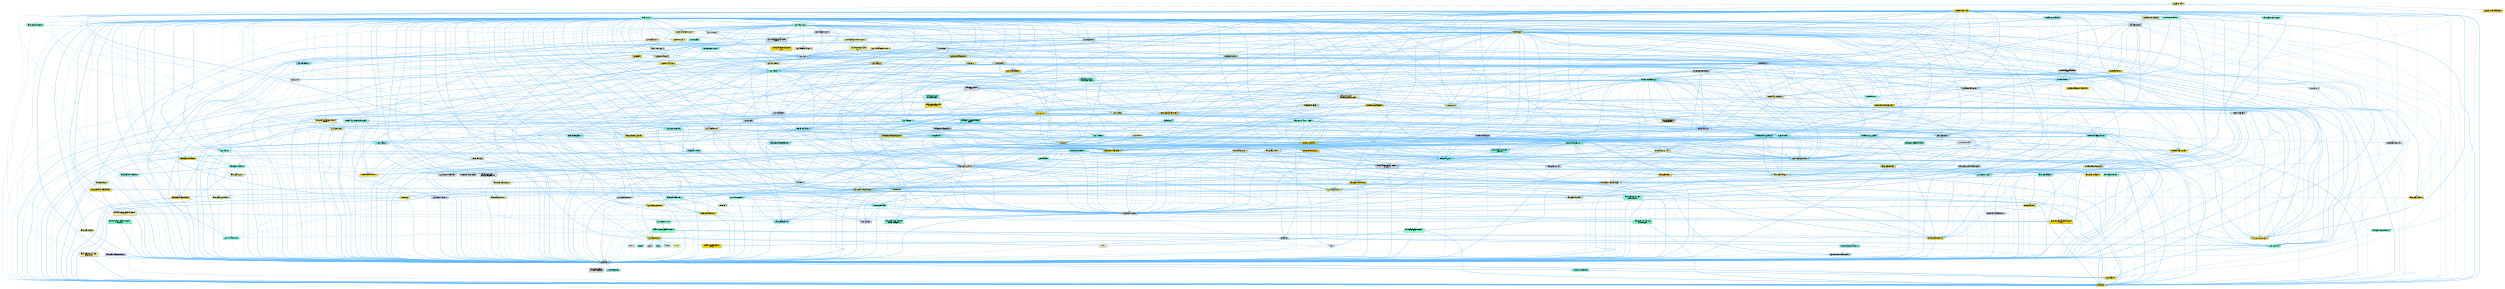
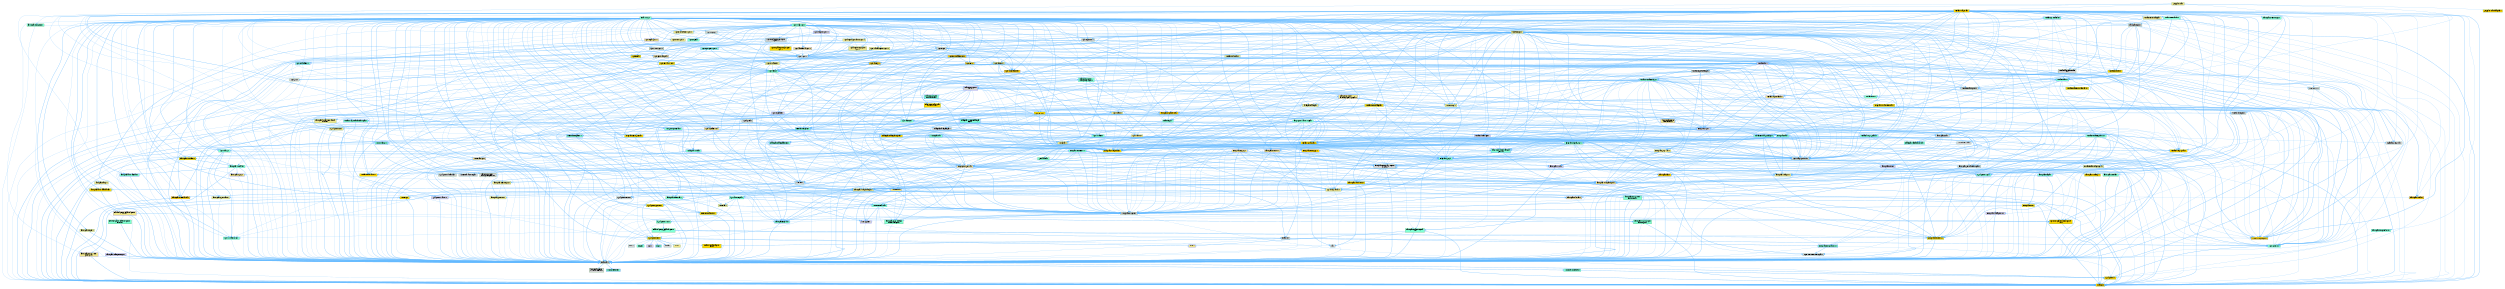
node "Serialization/Structured Archive.h": label "Serialization/Structured Archive.h" -> "Serialization/ScriptInterface Archive.h"
node "Templates/Sorting.h": fillcolor gold -> lightgrey
